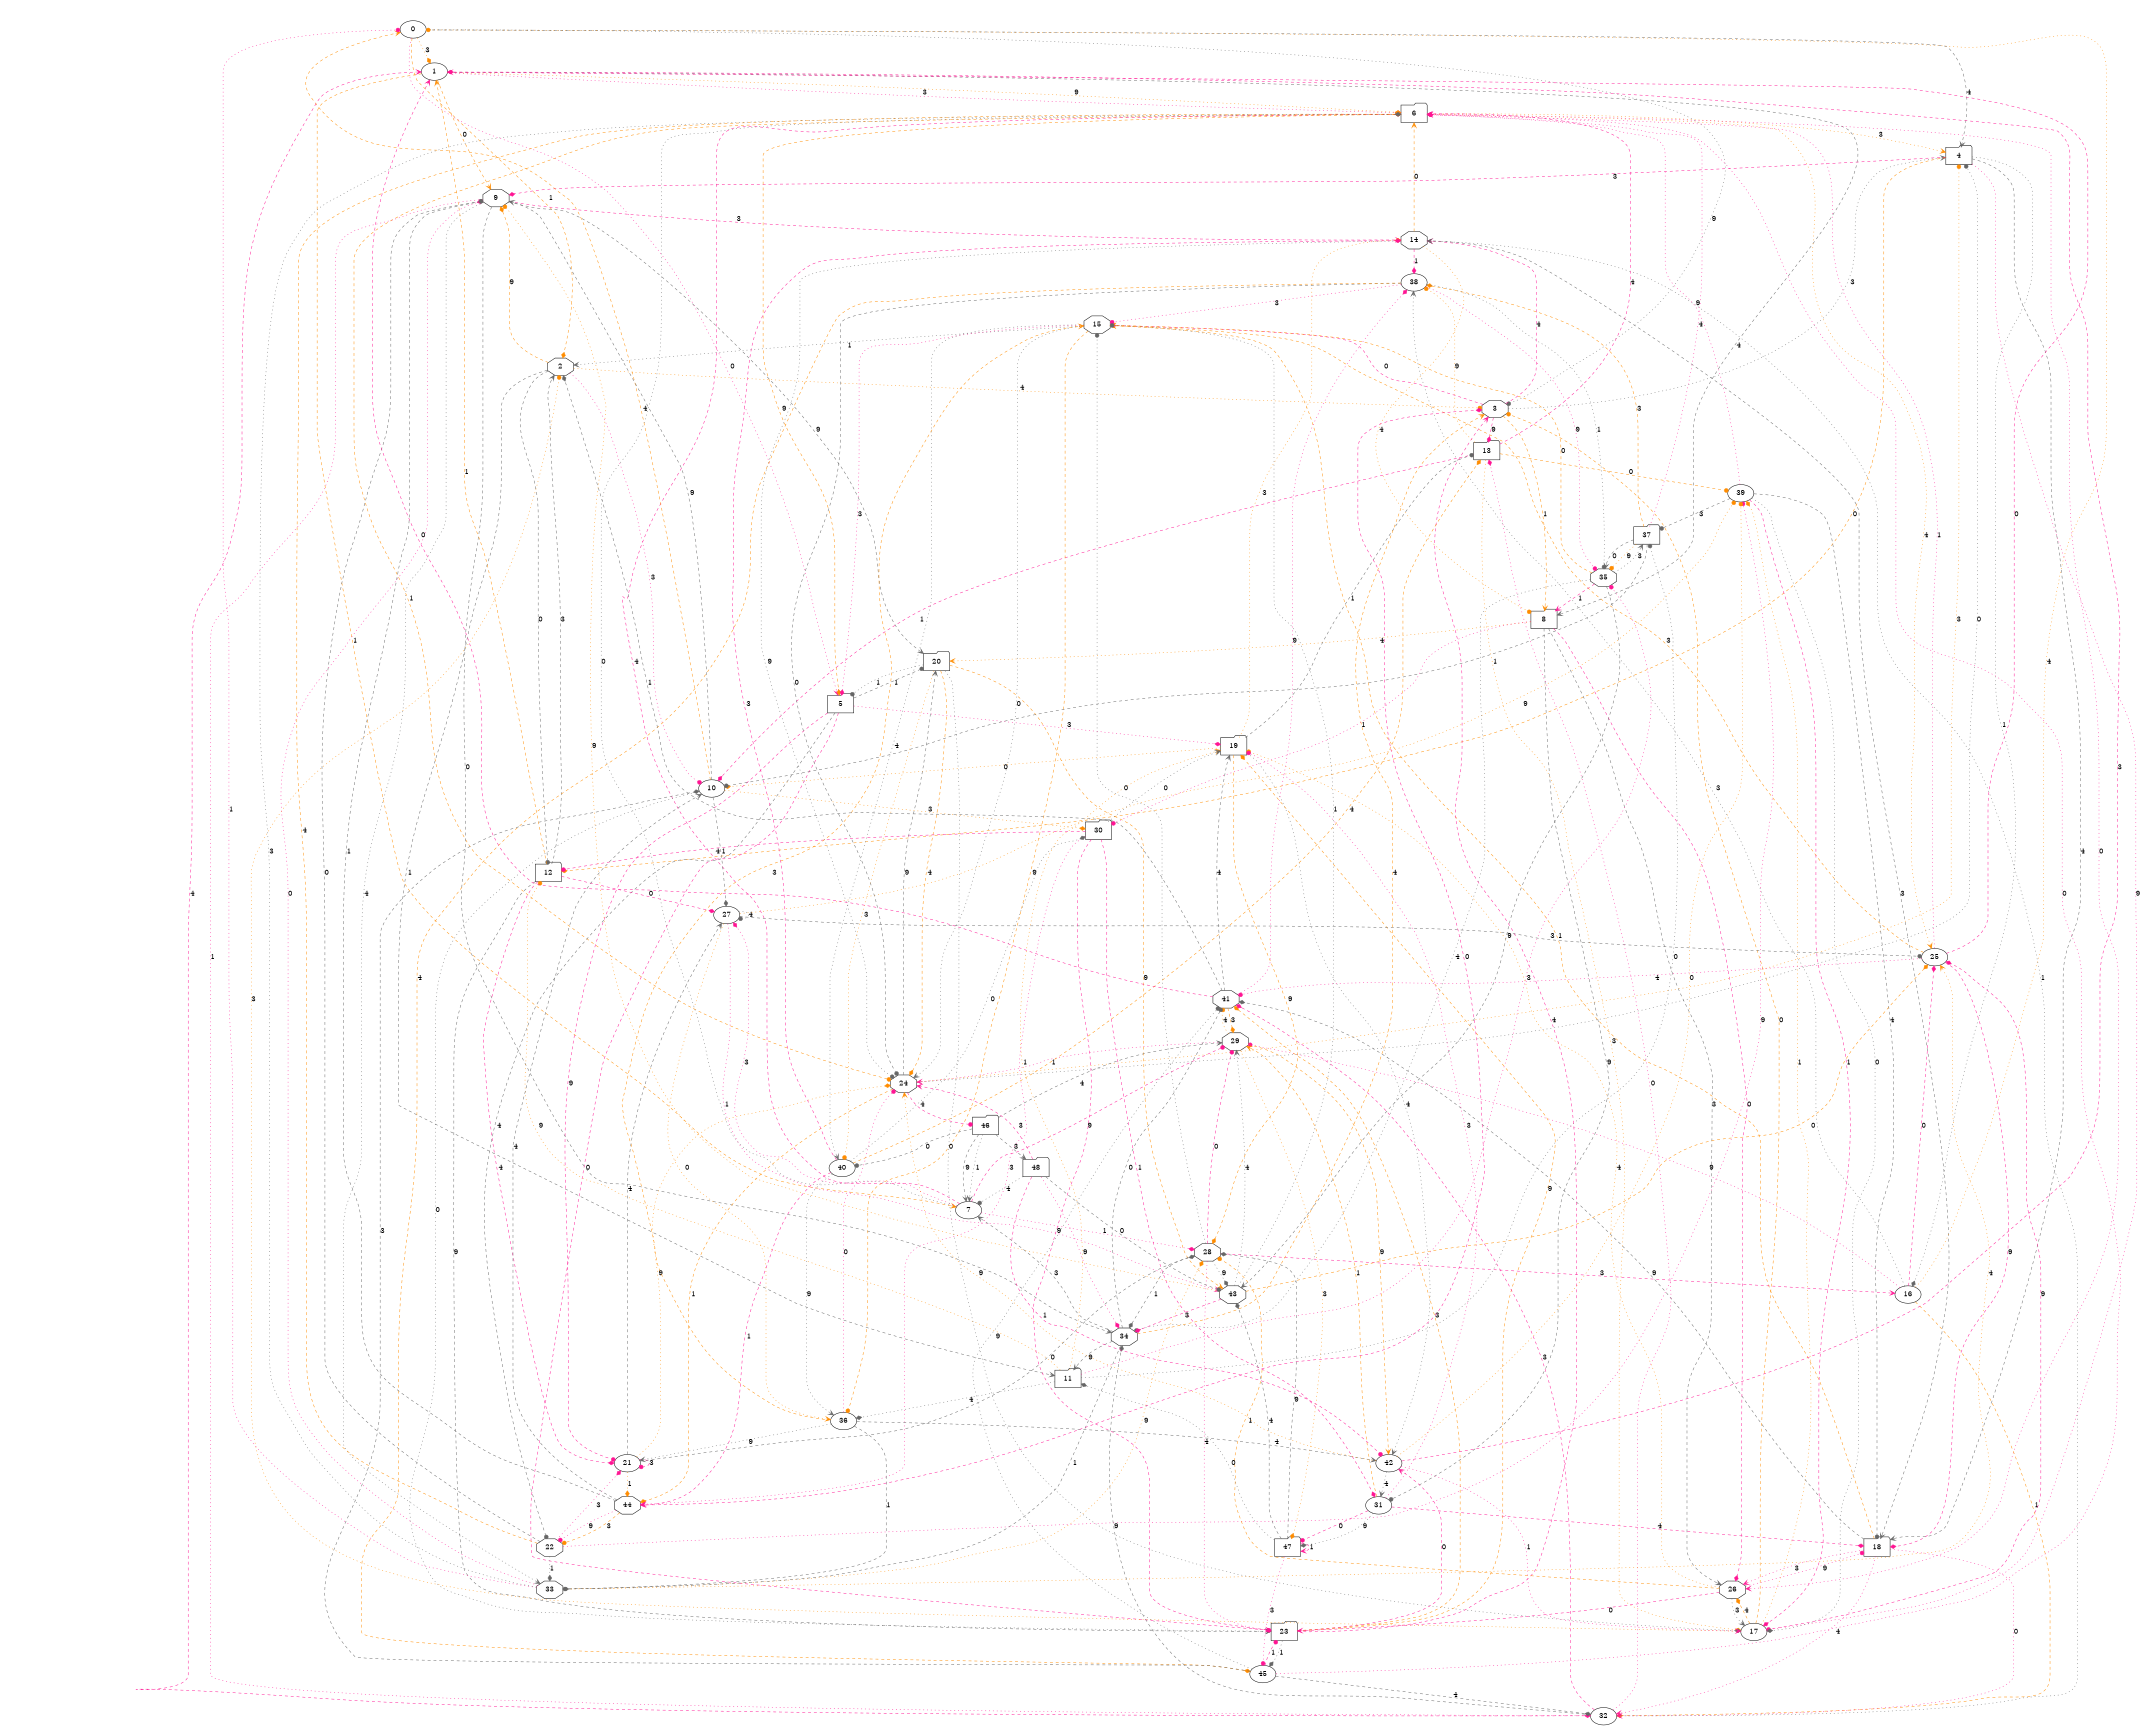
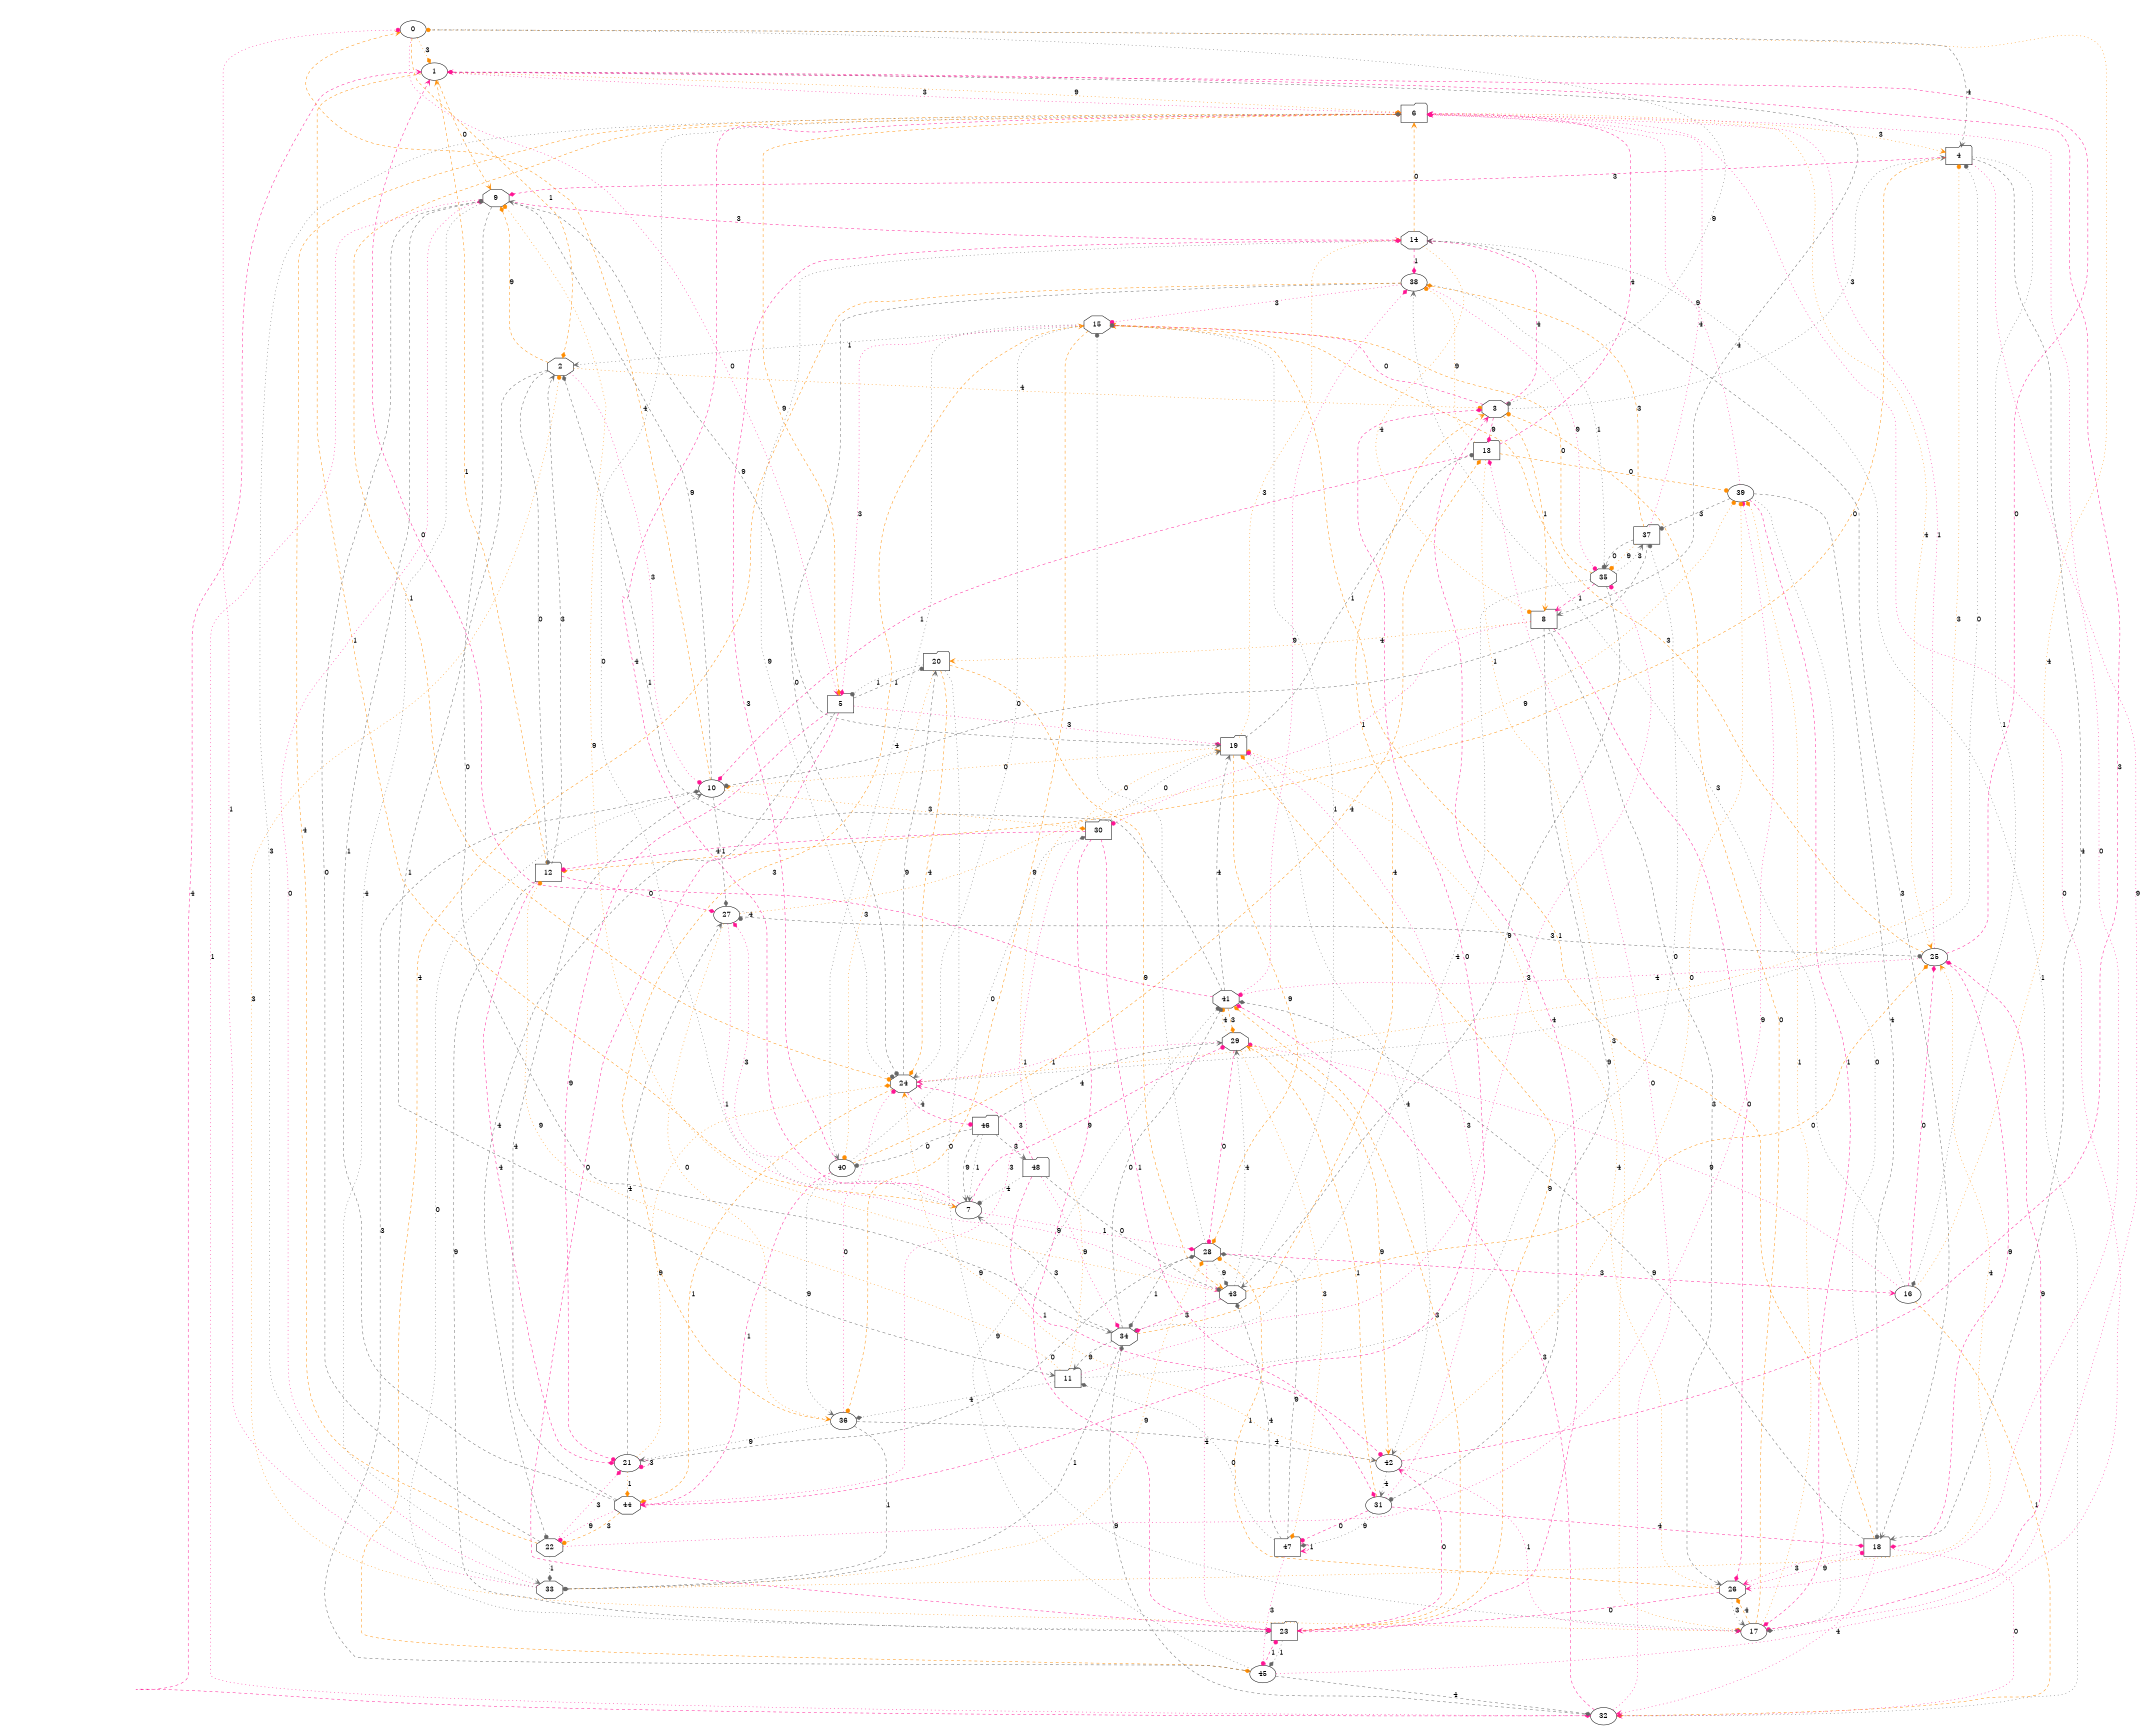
edge "9" -> "20": now "9" -> "19"
edge "28" -> "29": reversed
